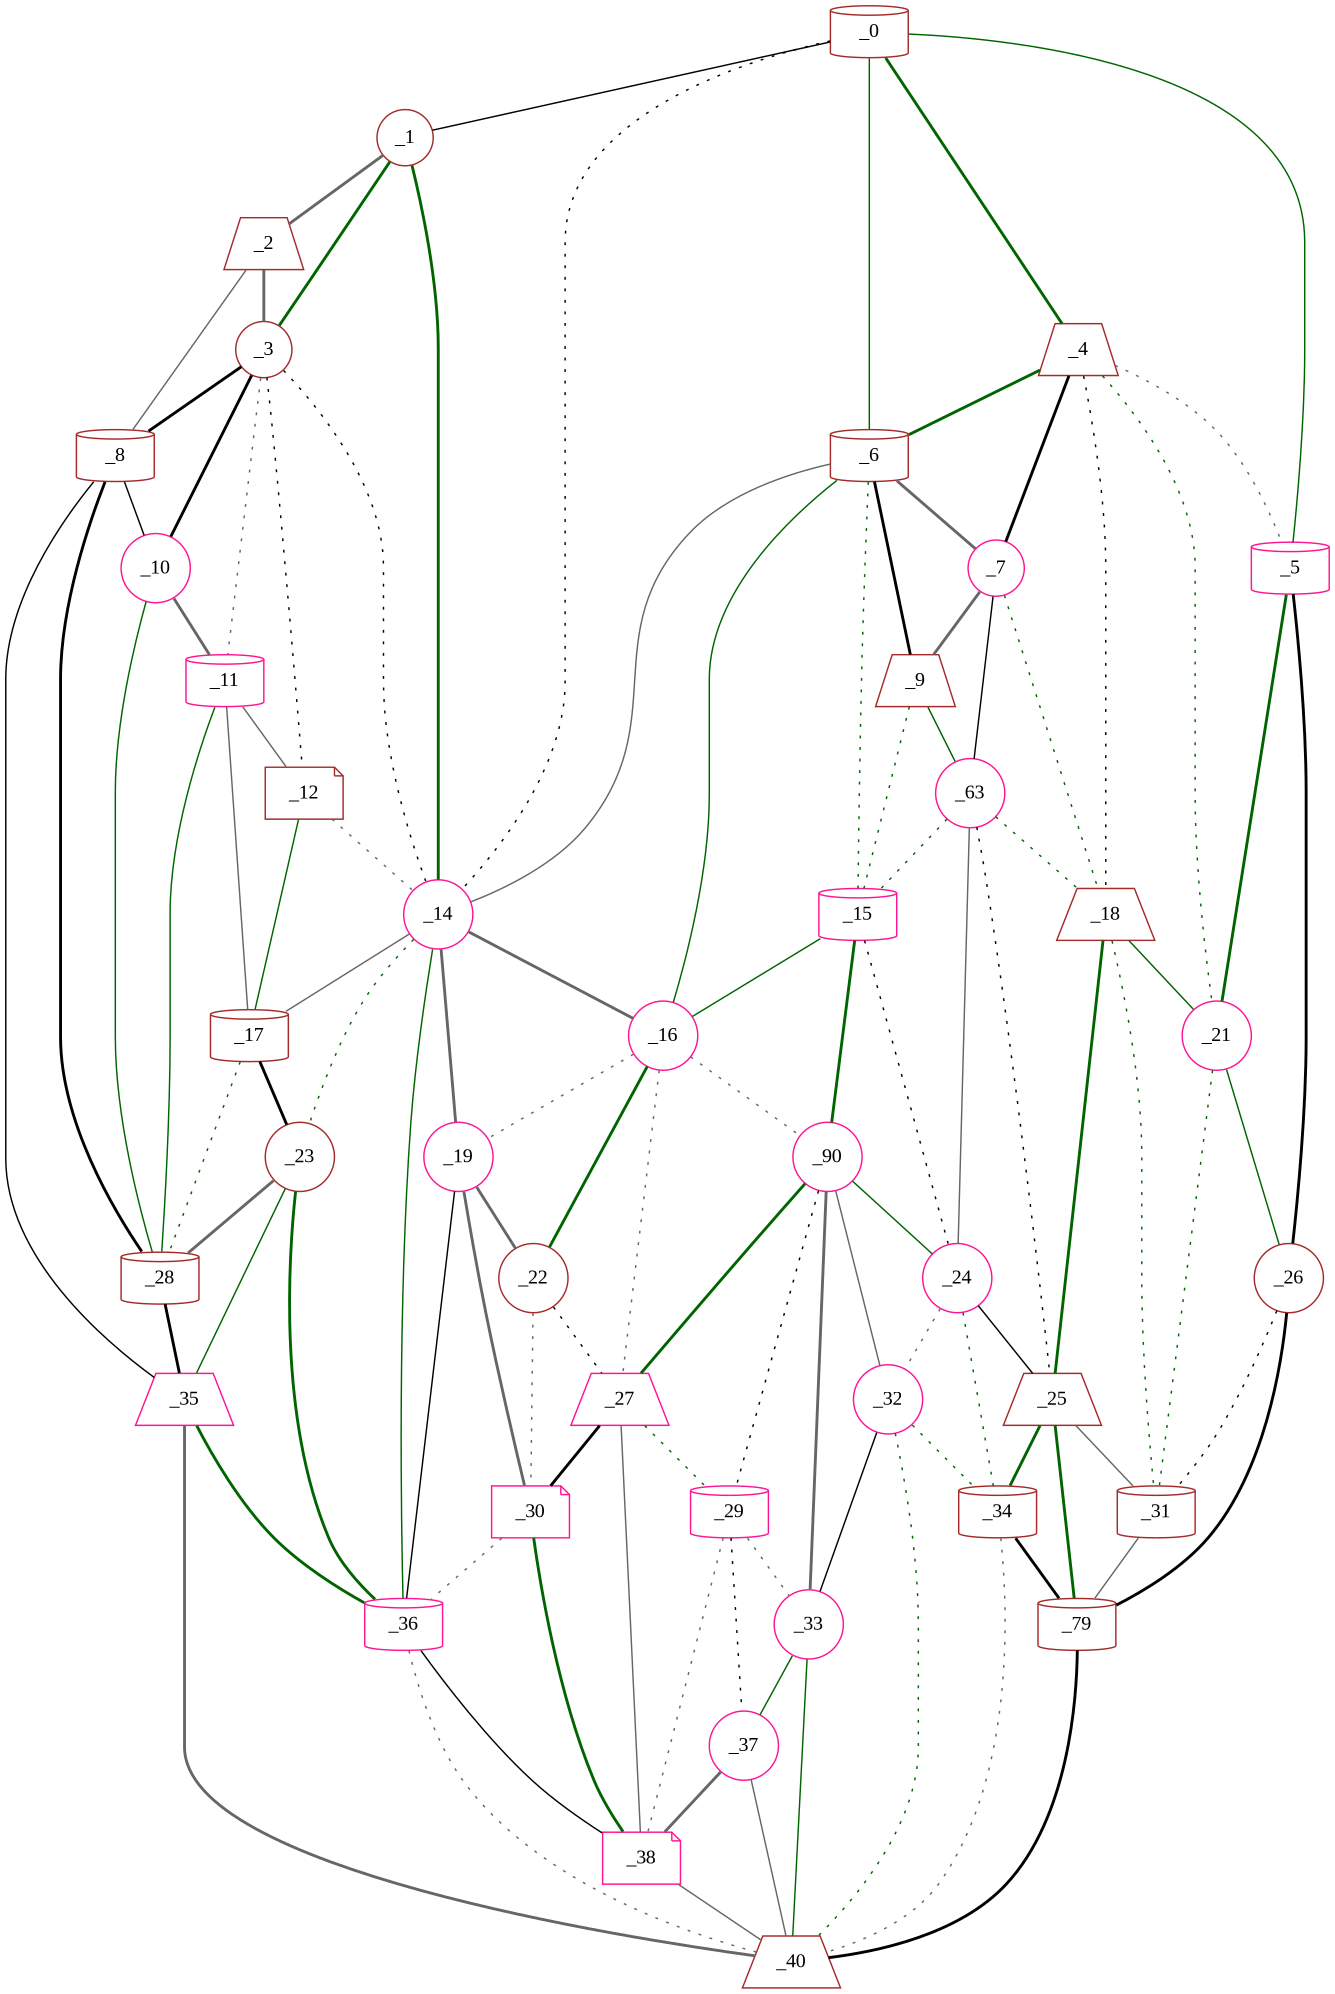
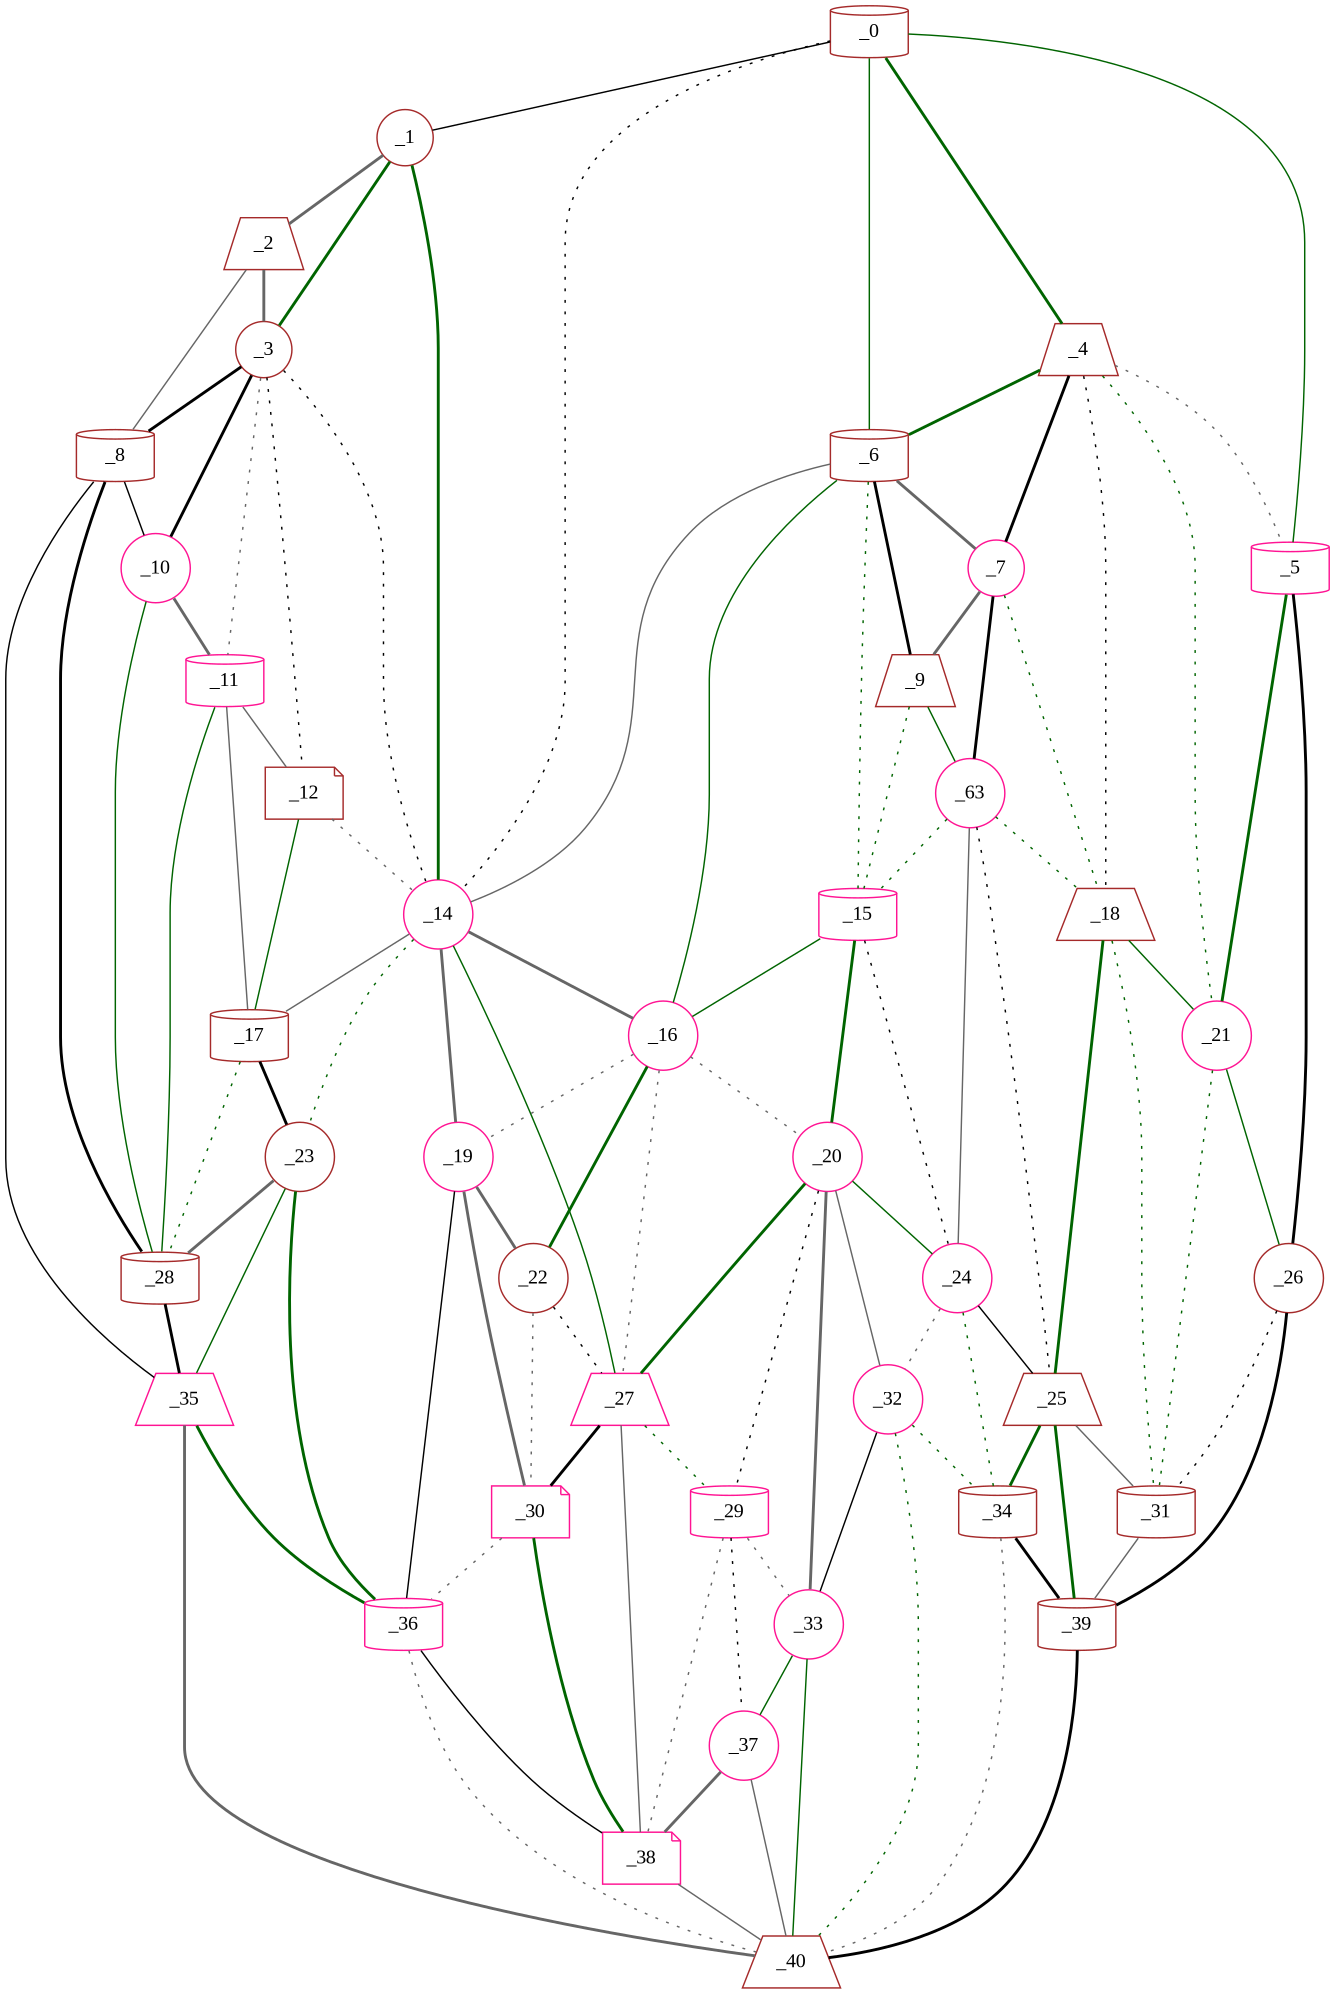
edge "_7" -- "_63": style solid -> bold
node "_90": label "_90" -> "_20"
edge "_14" -- "_36": now "_14" -- "_27"
node "_79": label "_79" -> "_39"
